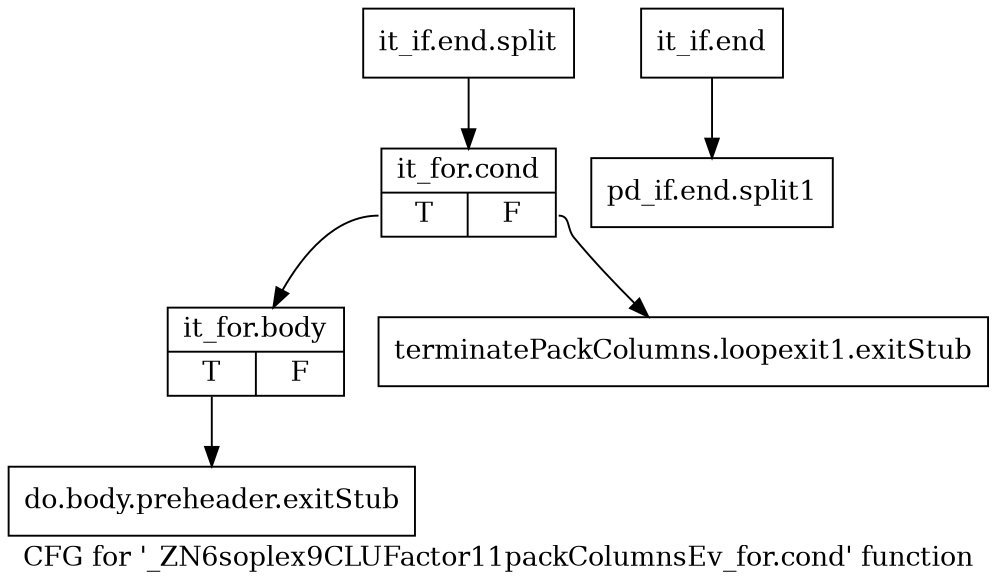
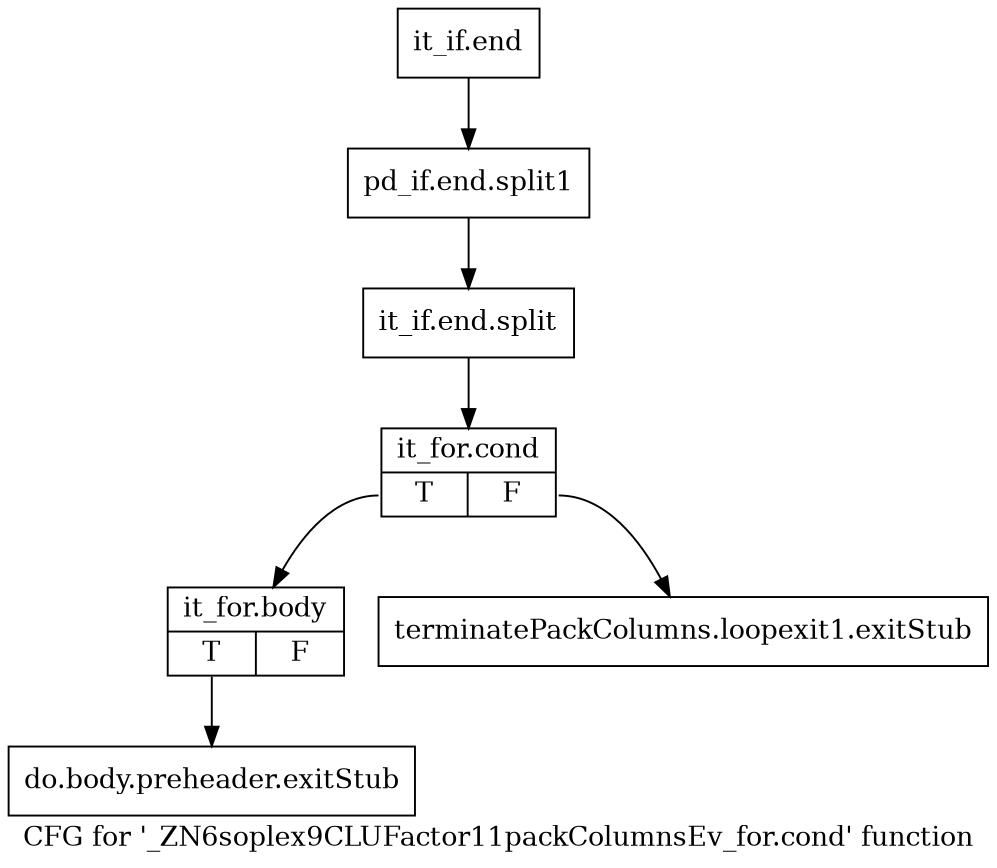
edge "pd_if.end.split1" -> "it_if.end.split": added
